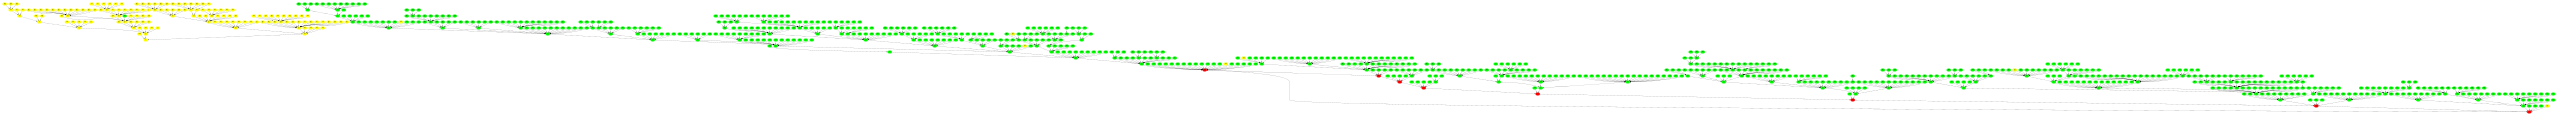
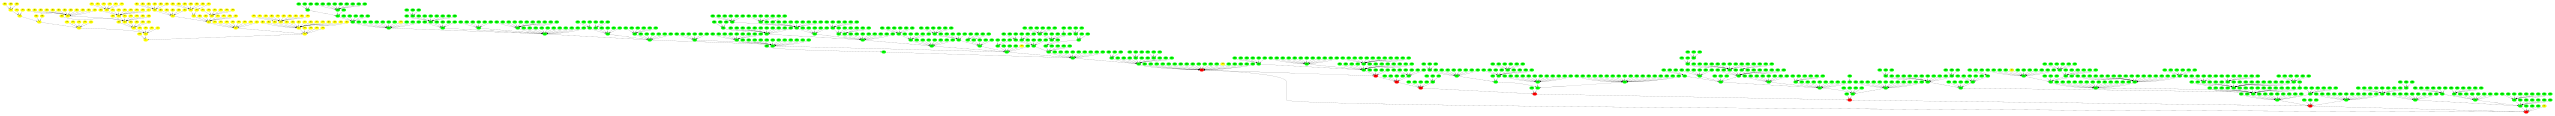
node "665": fillcolor green -> yellow
node "363": removed
node "919": fillcolor yellow -> green
node "978": fillcolor yellow -> green
